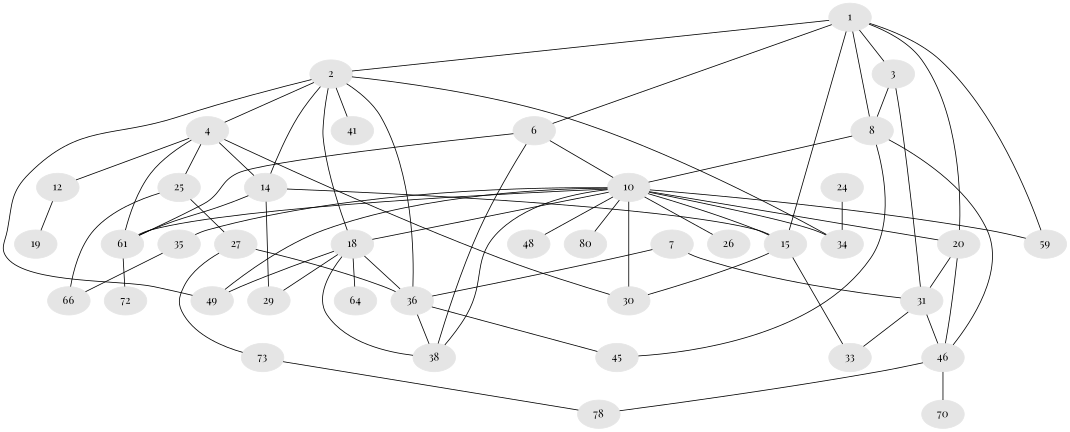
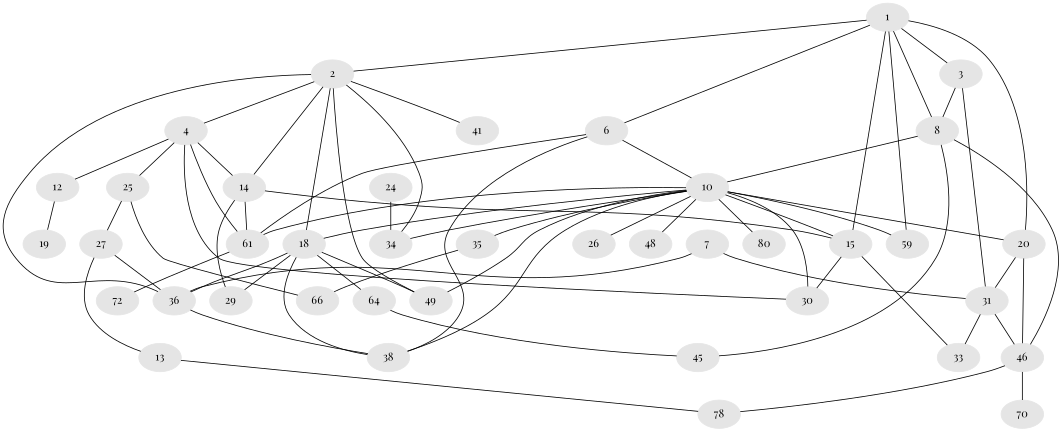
edge "36" -- "45": now "64" -- "45"
node "73": label "73" -> "13"
